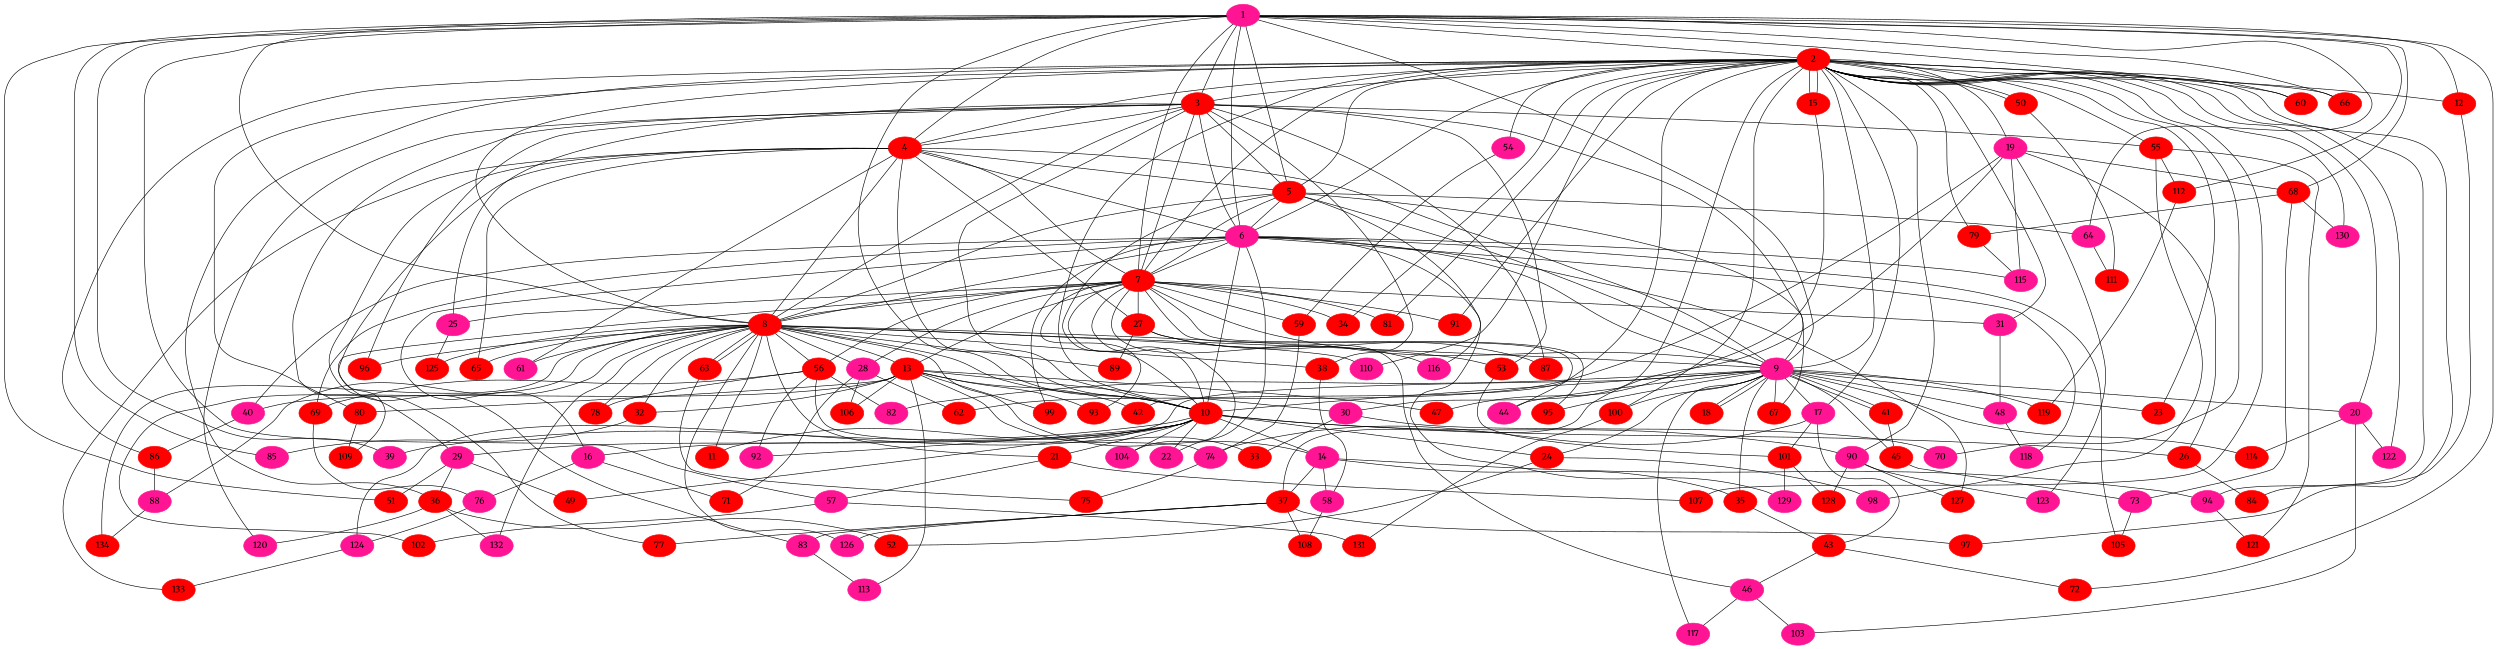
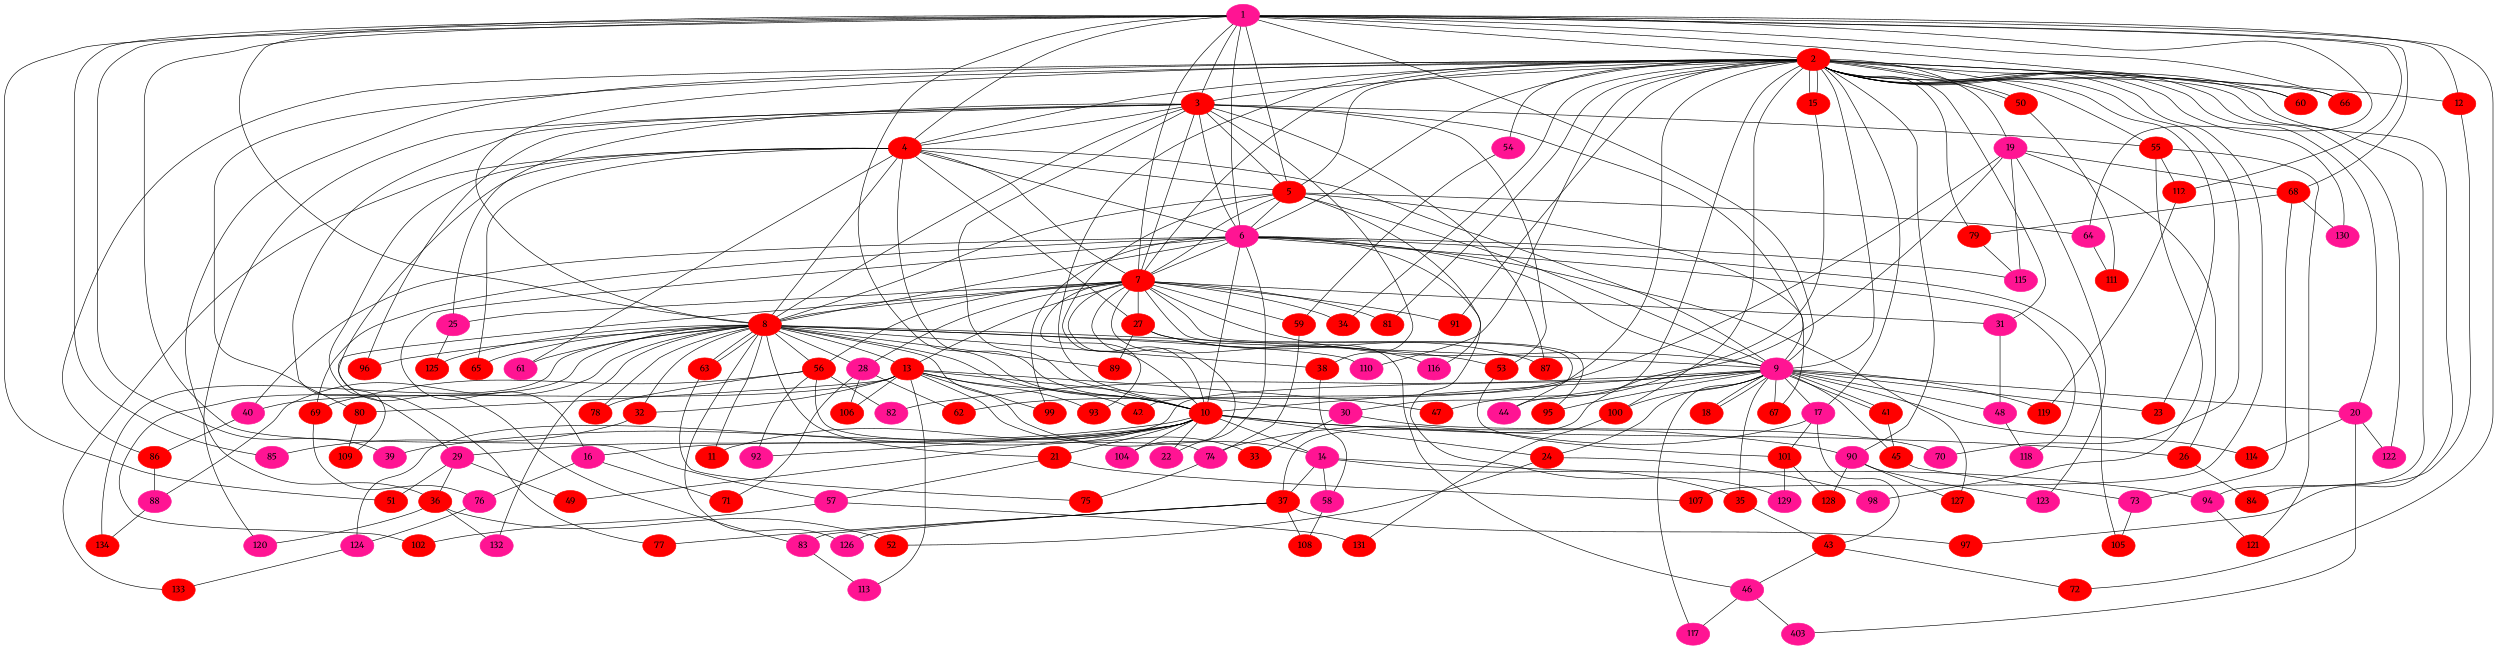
node "103": label "103" -> "403"
